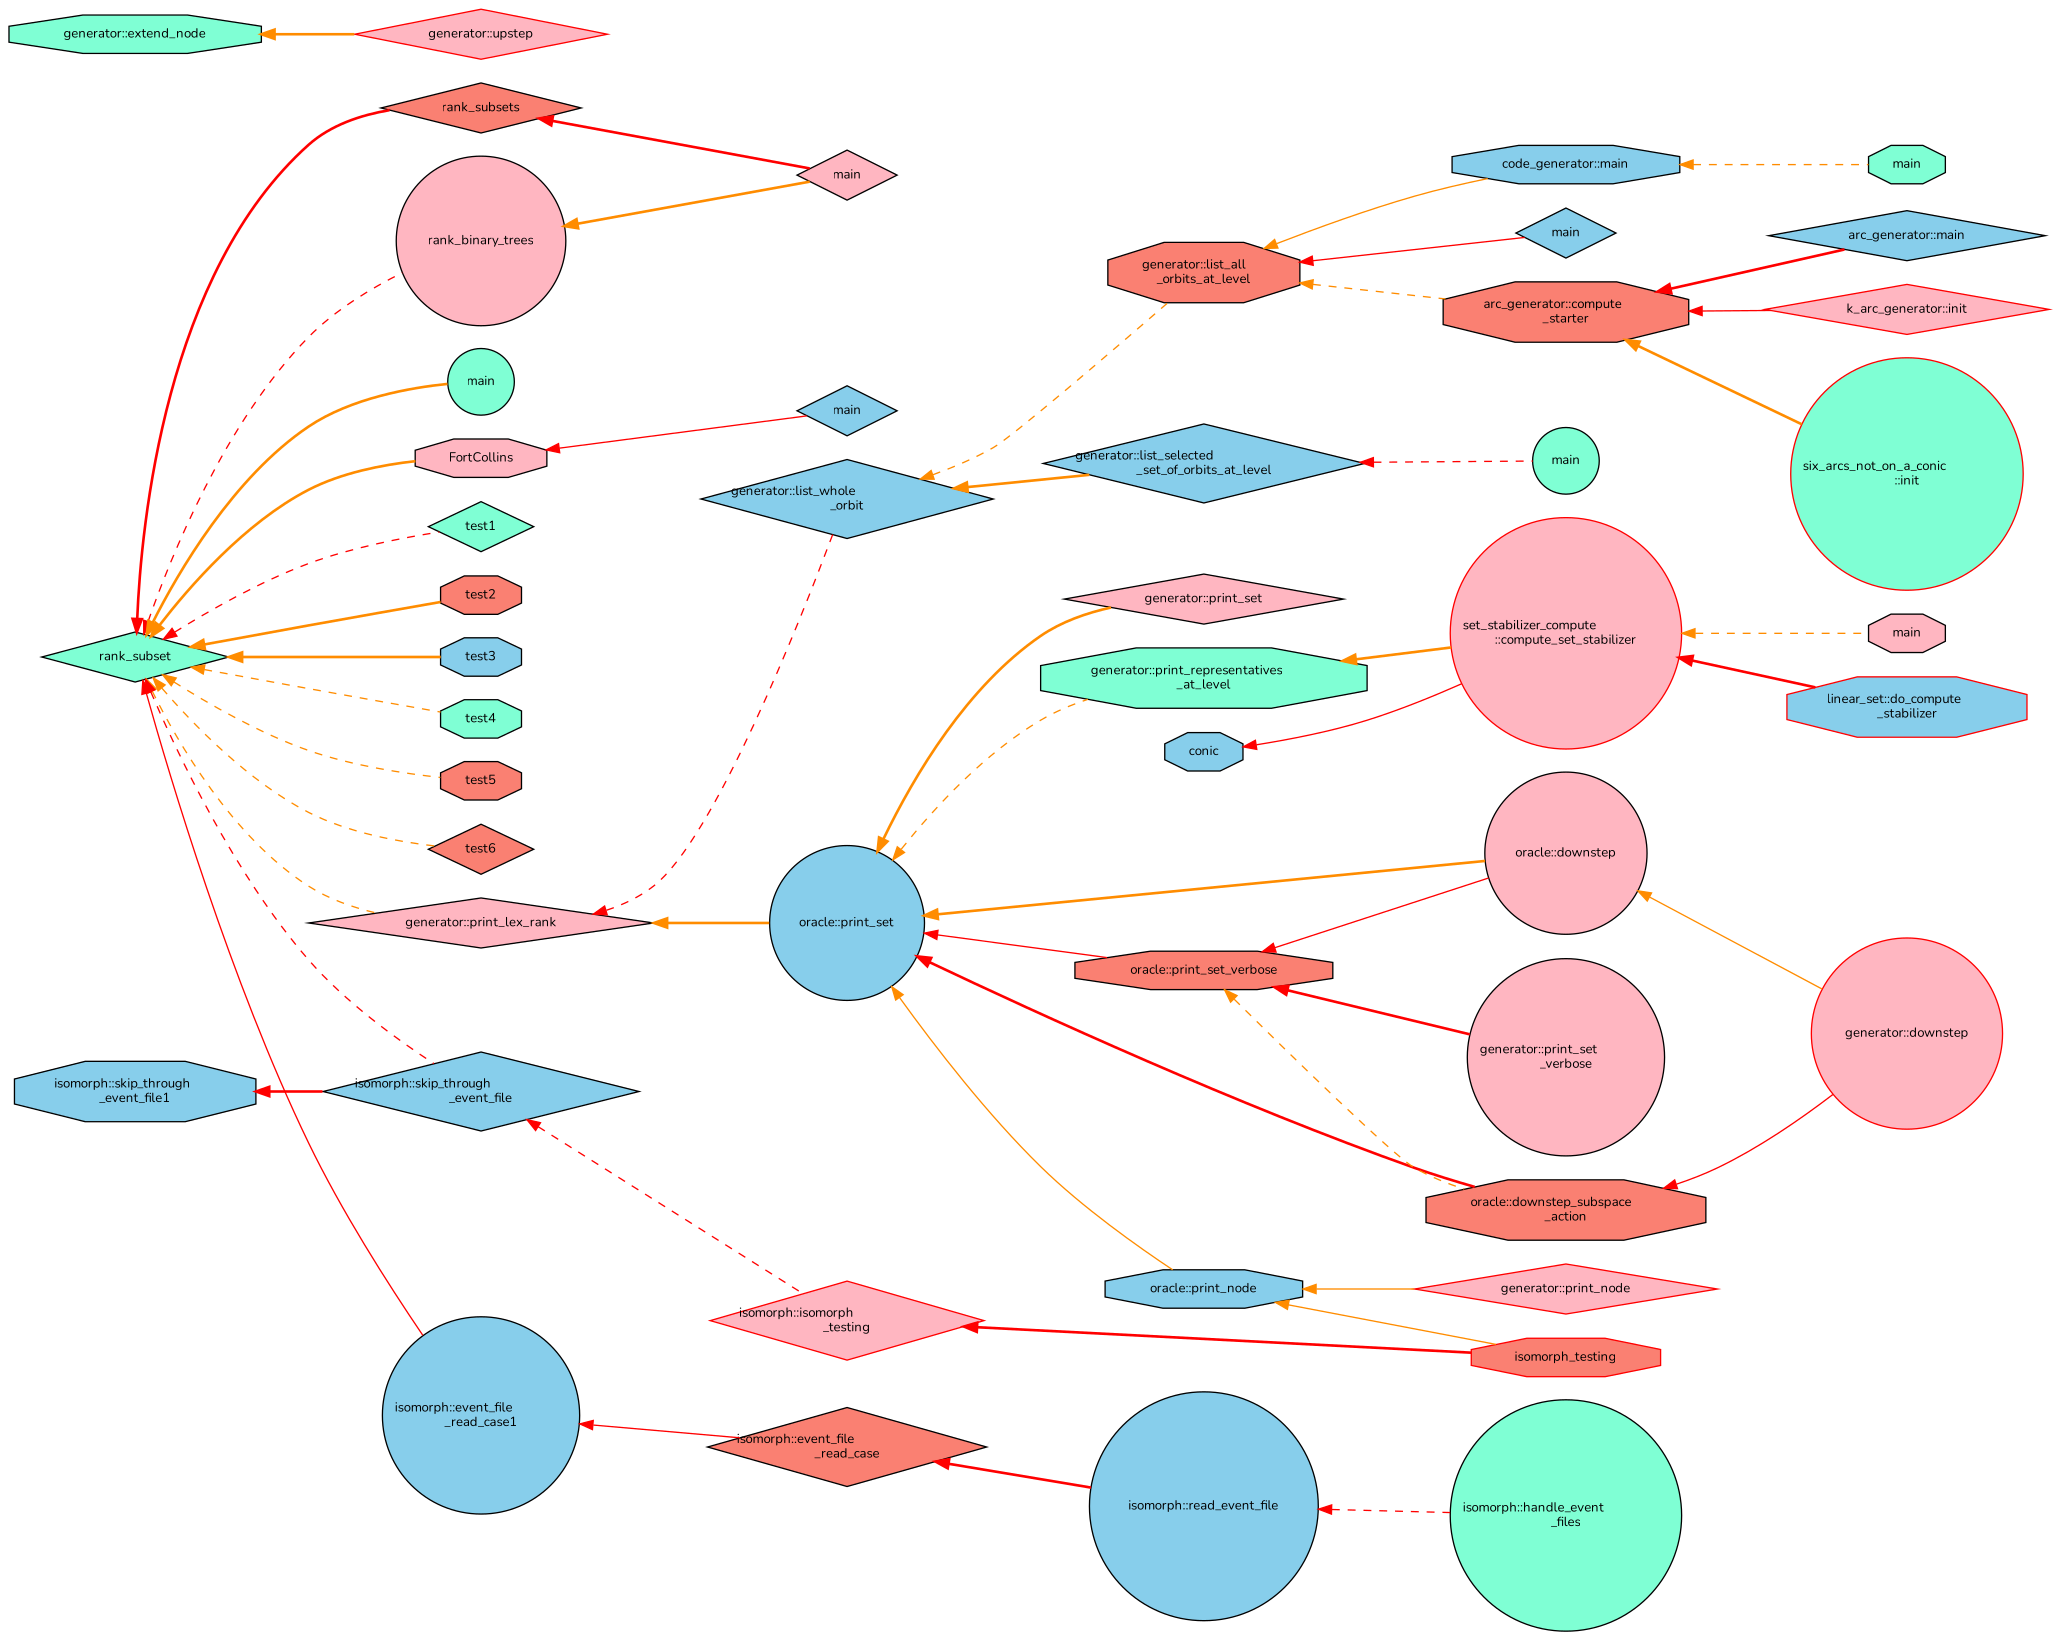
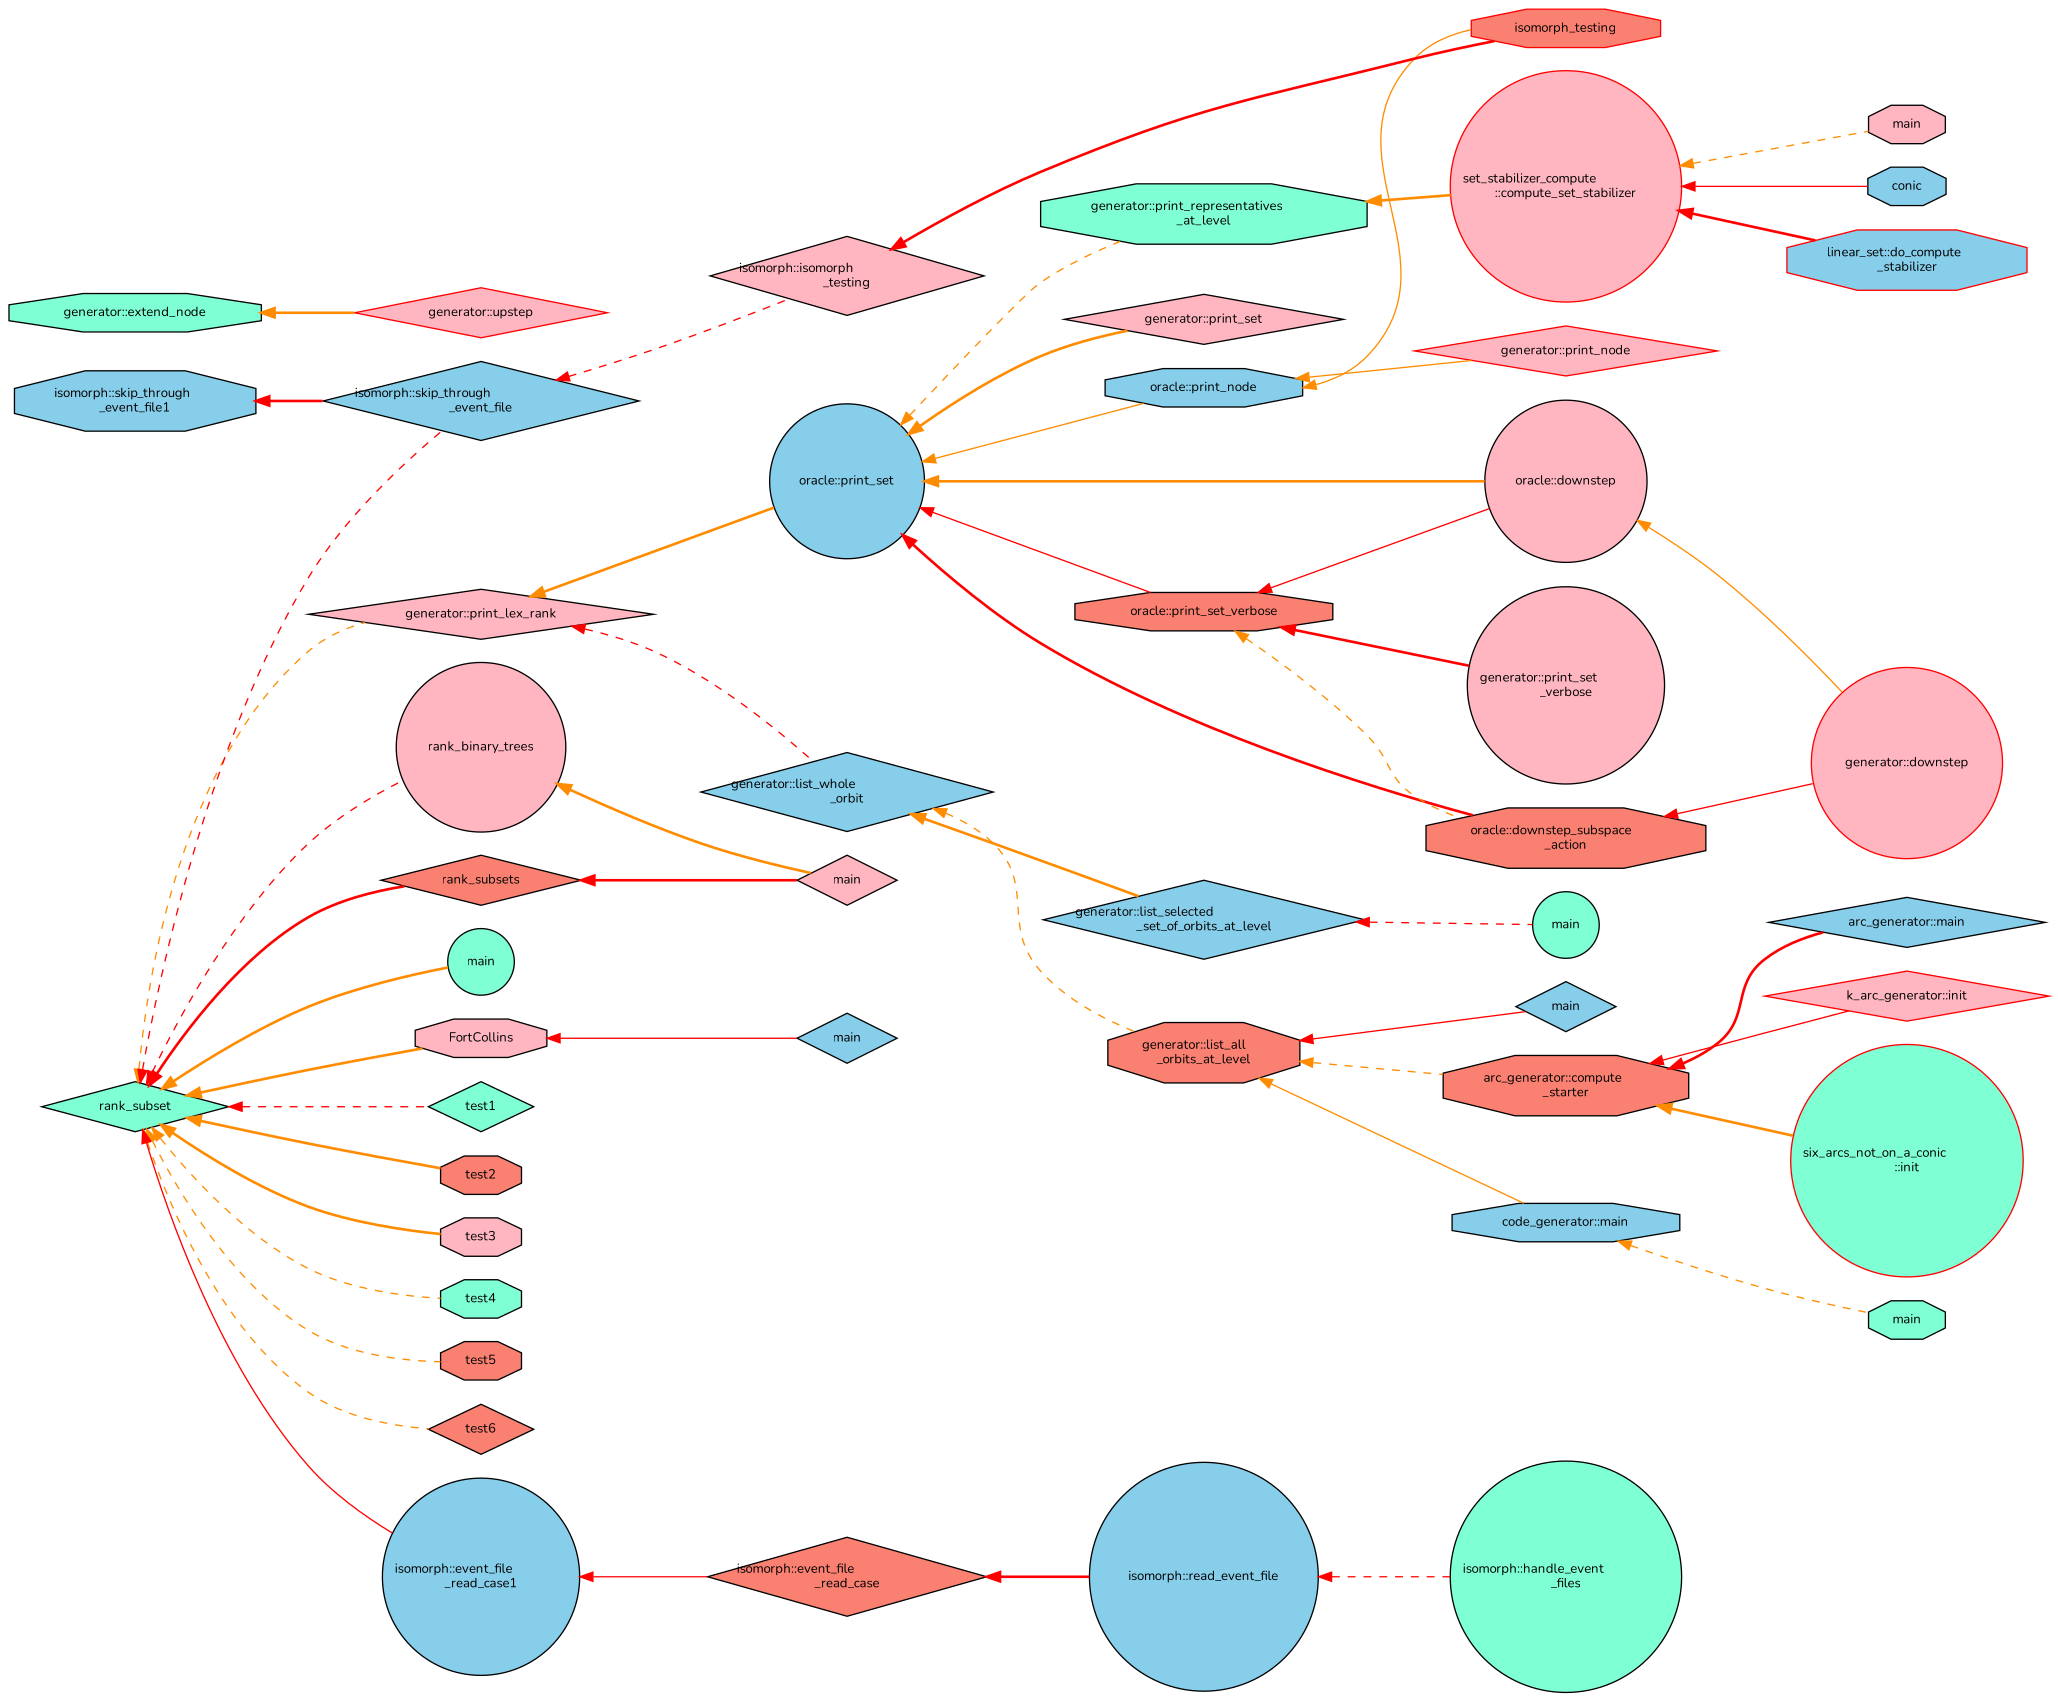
node "test3": fillcolor skyblue -> lightpink
edge "set_stabilizer_compute ::compute_set_stabilizer" -> "conic": reversed
node "isomorph::isomorph _testing": color red -> black
